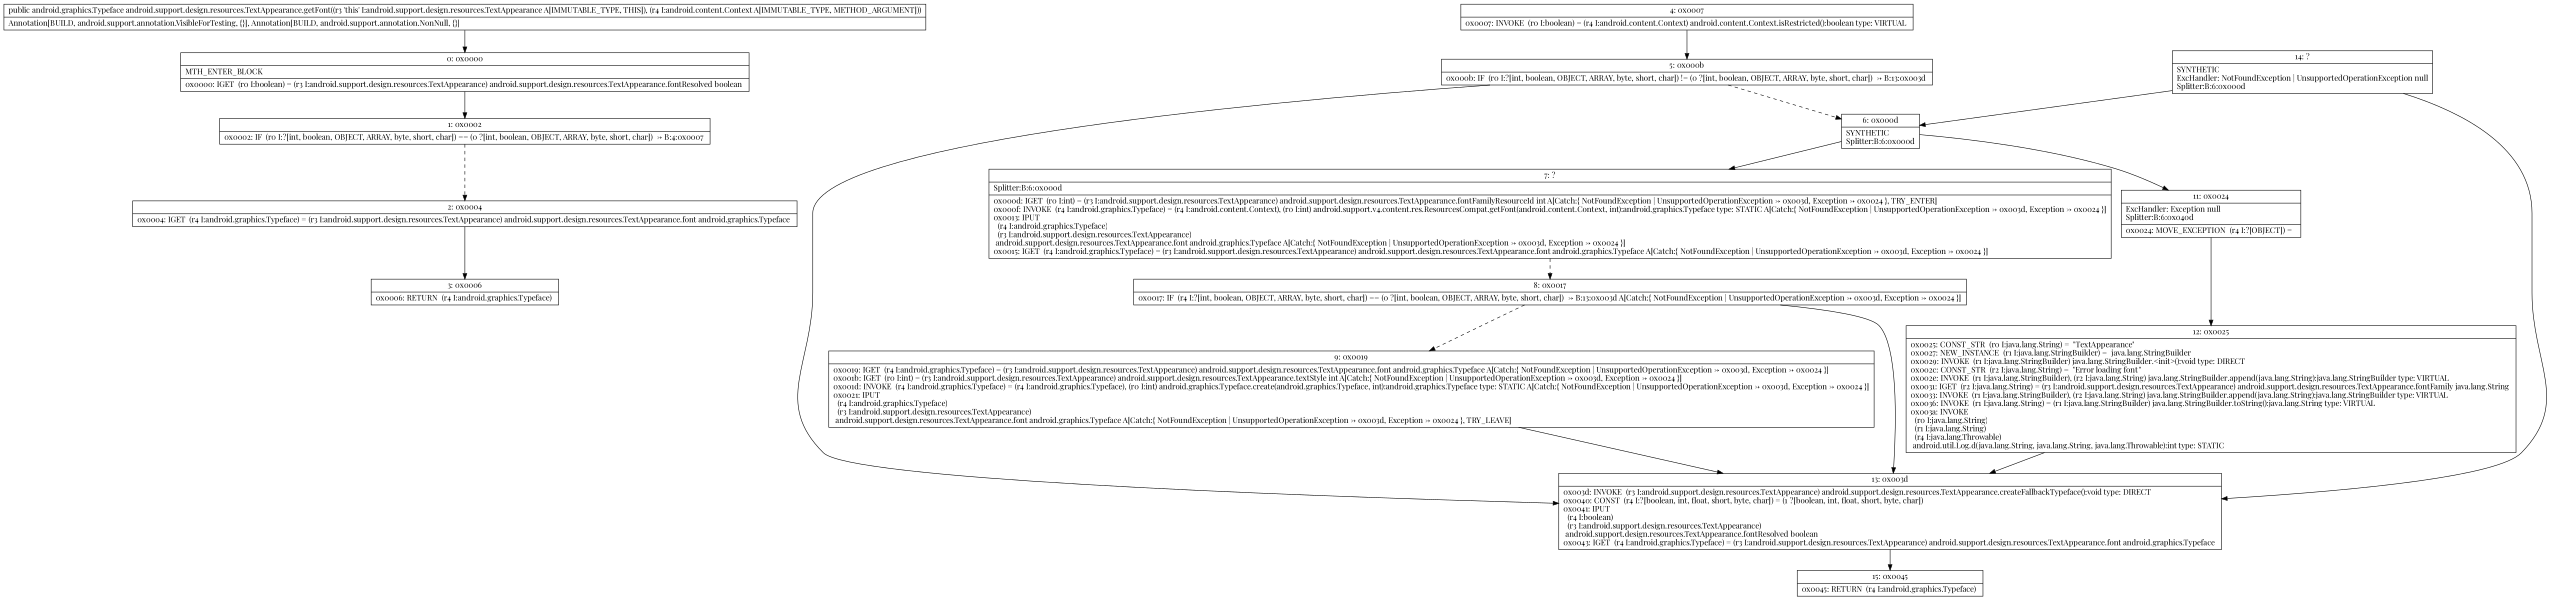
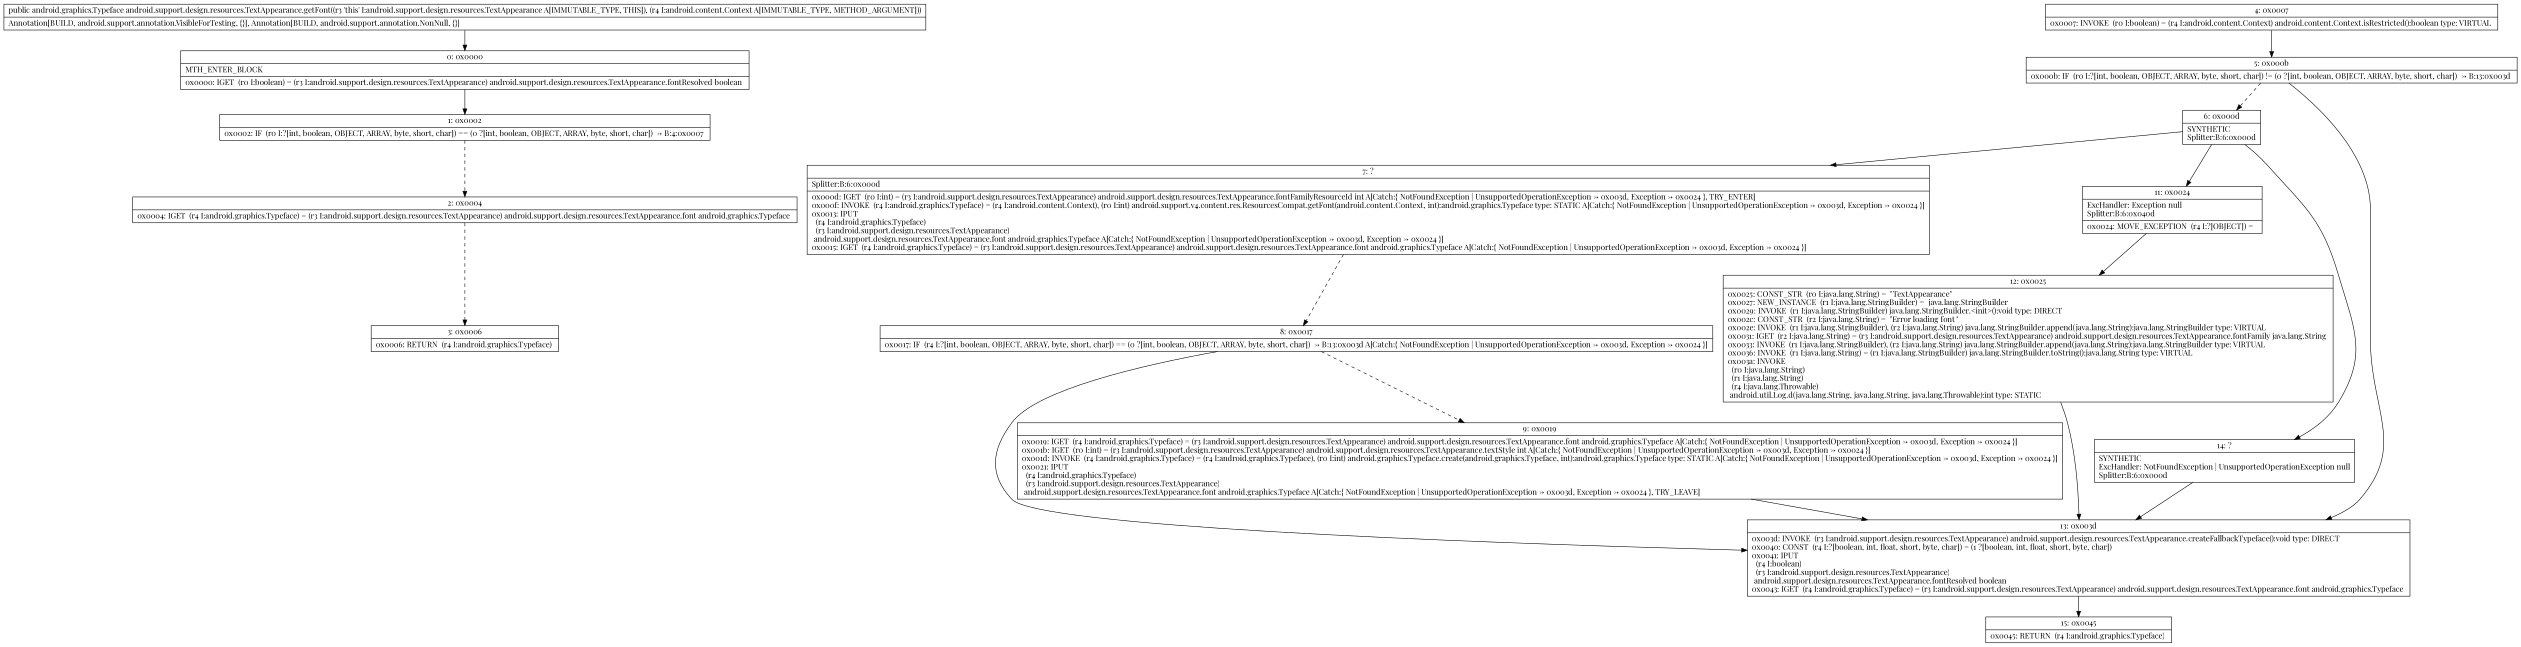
edge "14: ?" -> "6: 0x000d": reversed
edge "2: 0x0004" -> "3: 0x0006": style solid -> dashed
